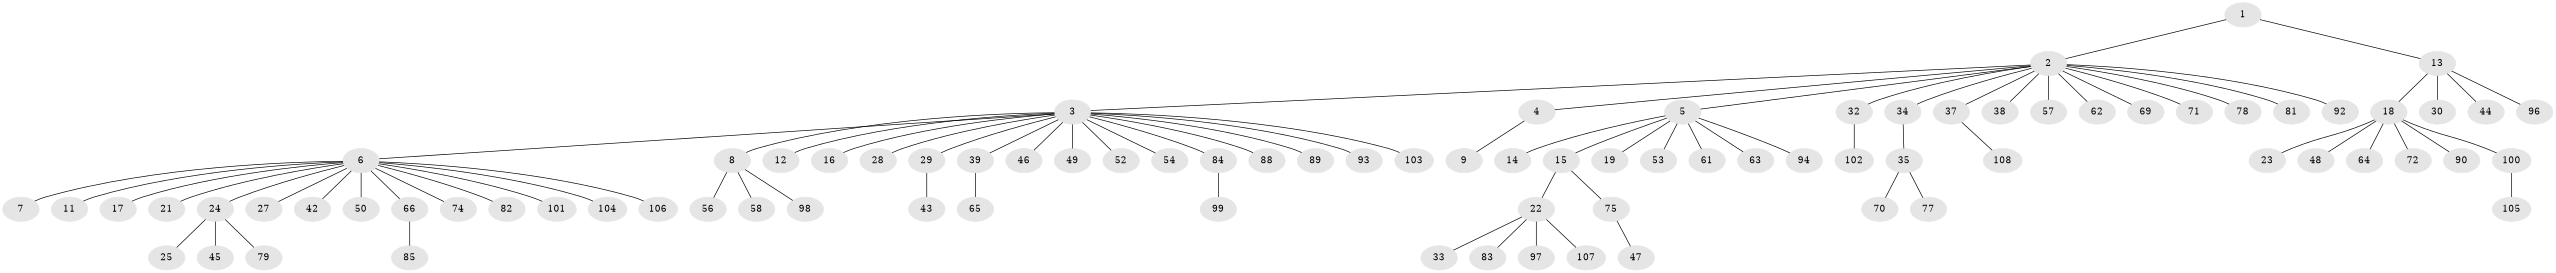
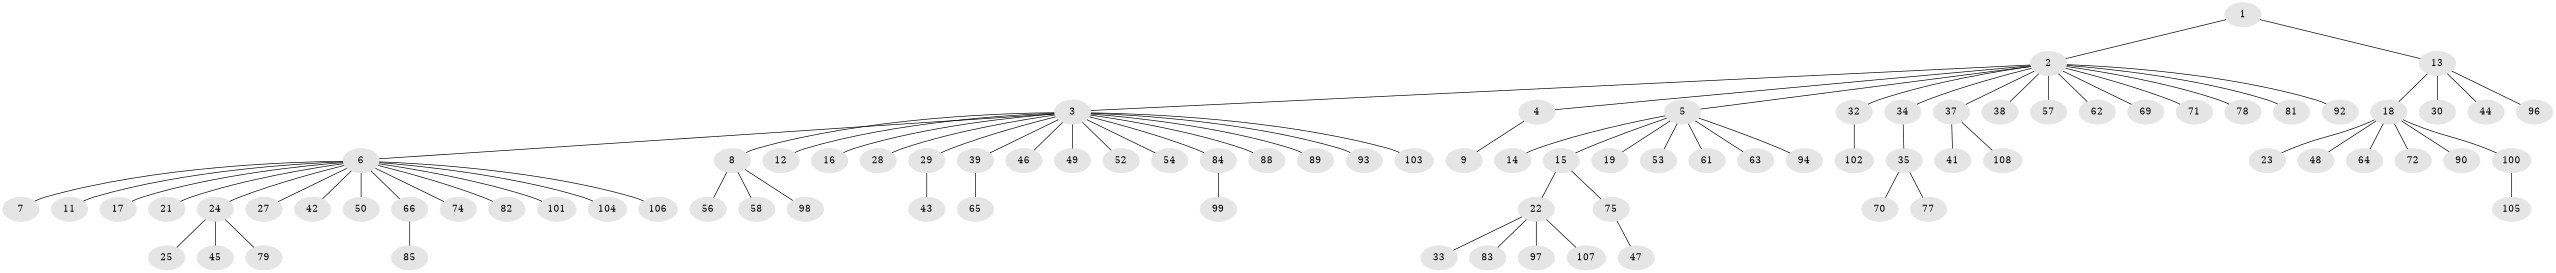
node "41": added
